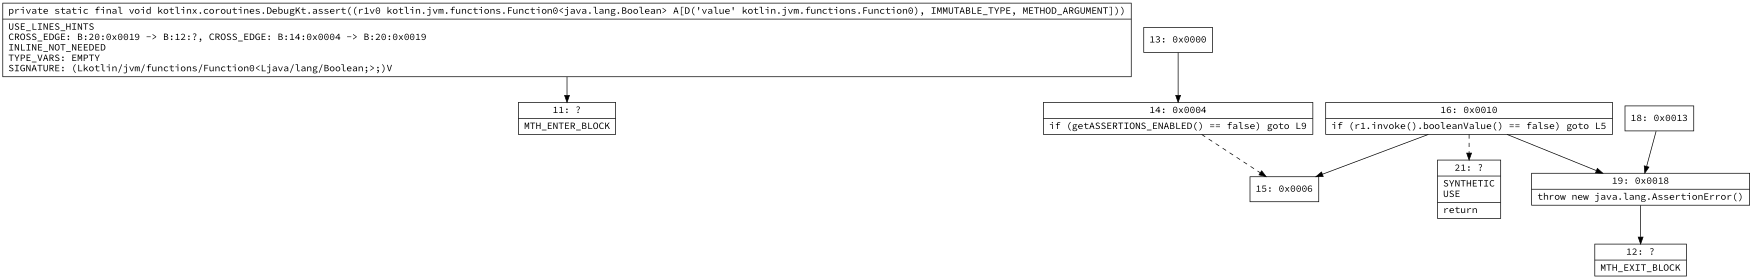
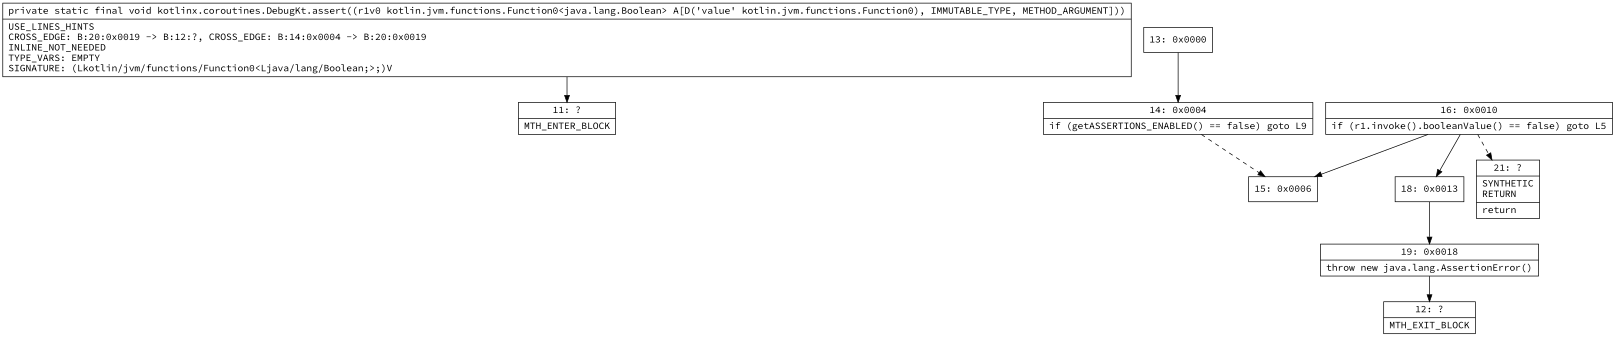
edge "16: 0x0010" -> "19: 0x0018": now "16: 0x0010" -> "18: 0x0013"
node "21: ?": text "USE" -> "RETURN"
